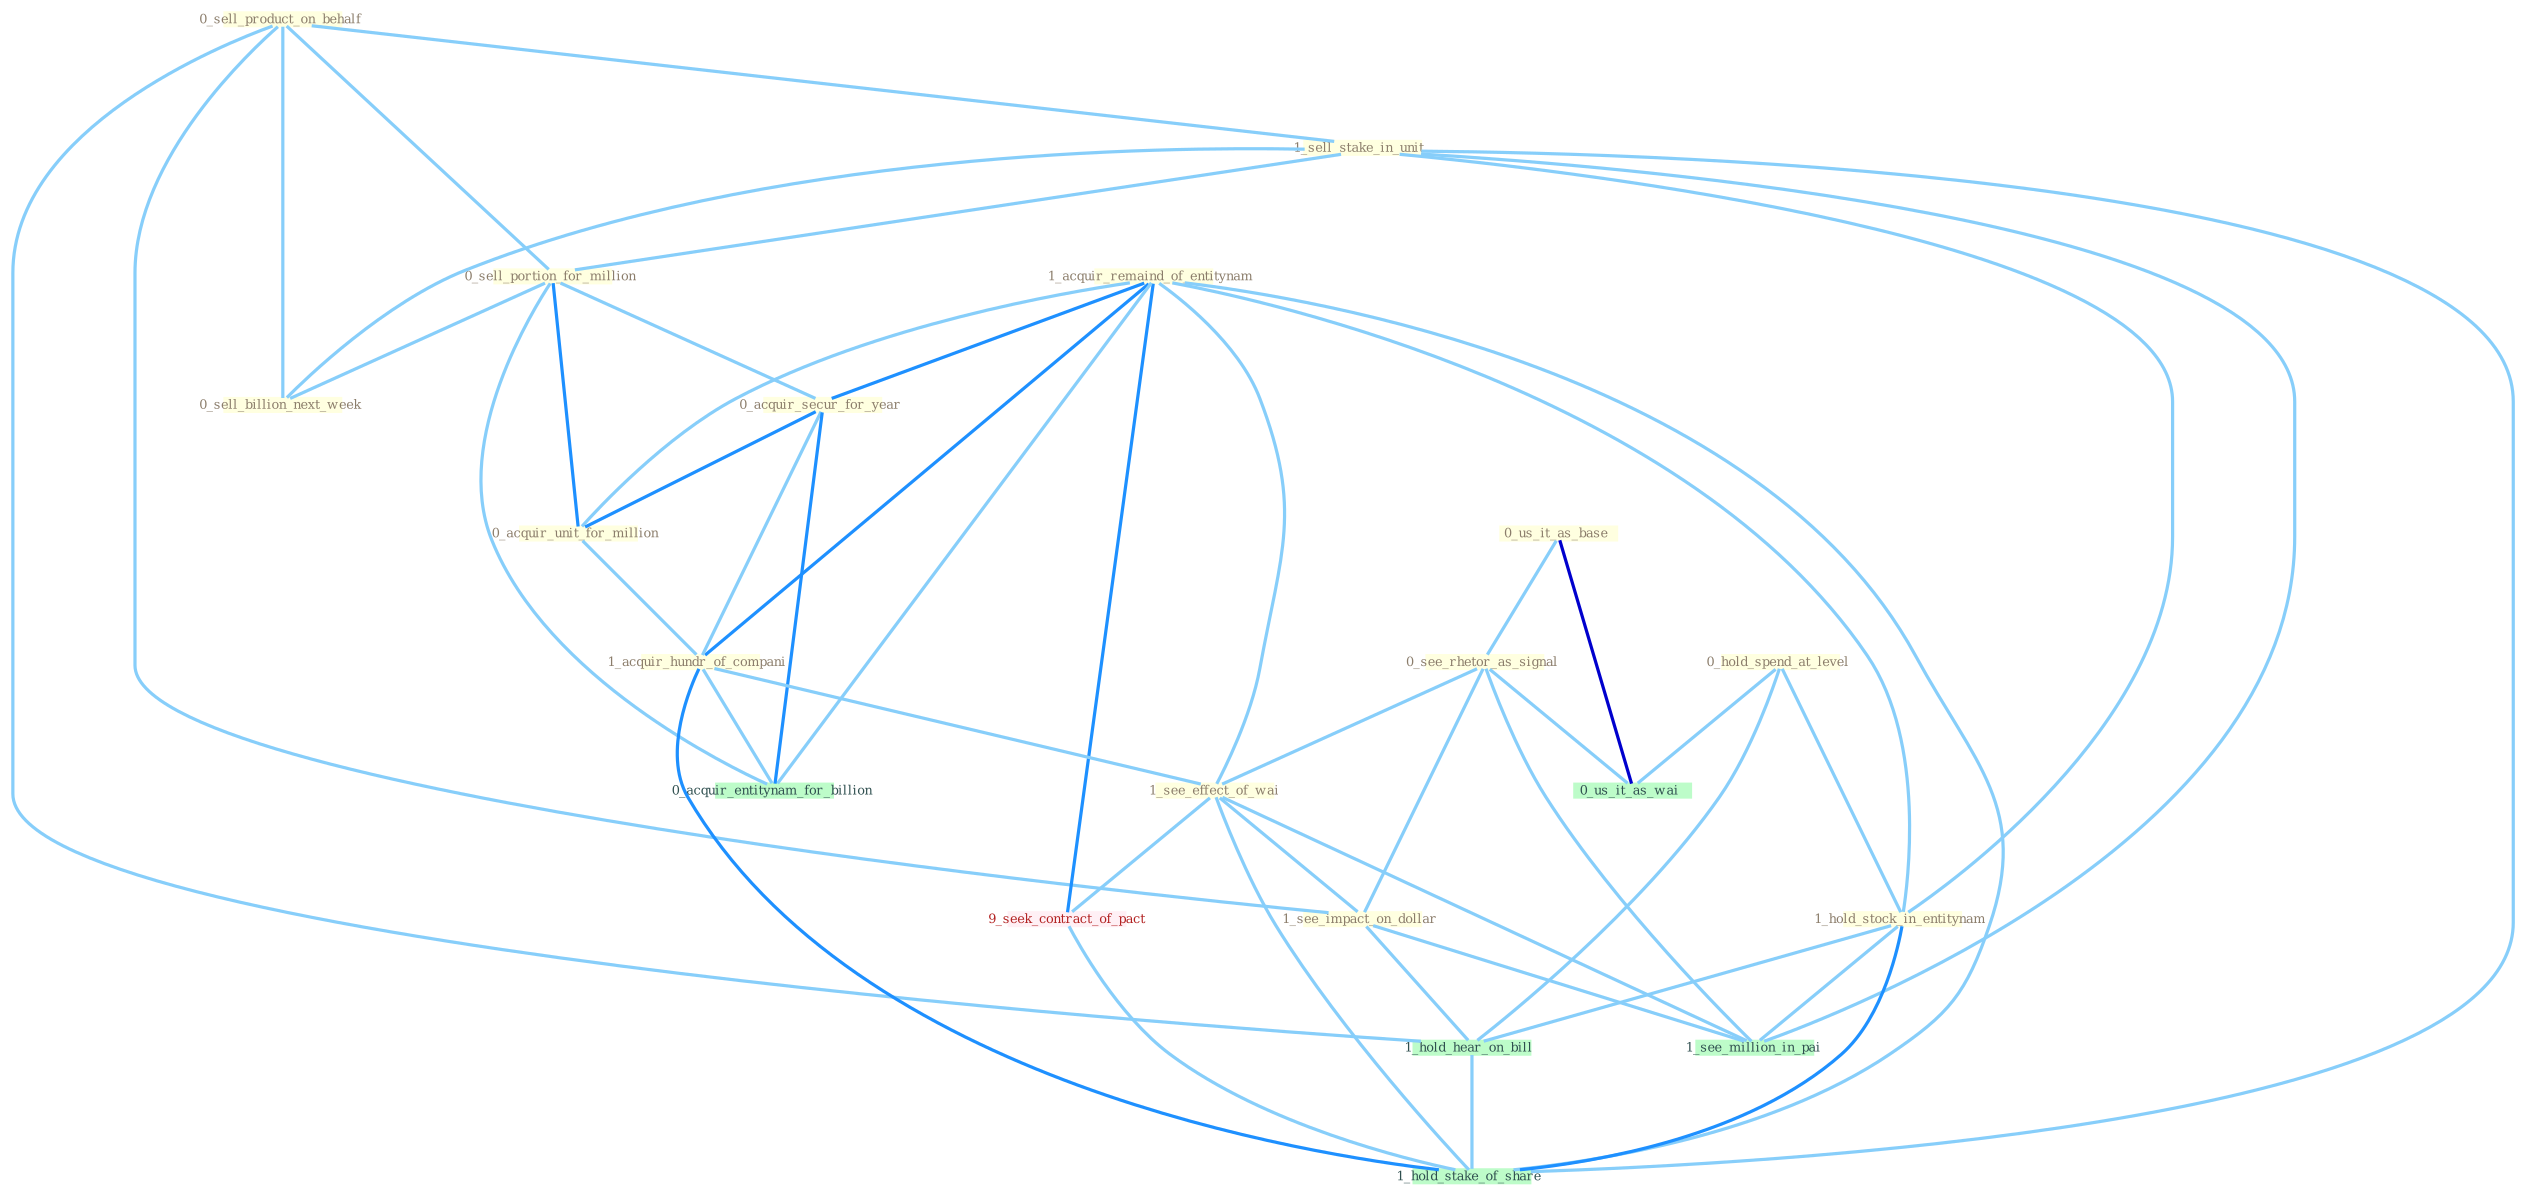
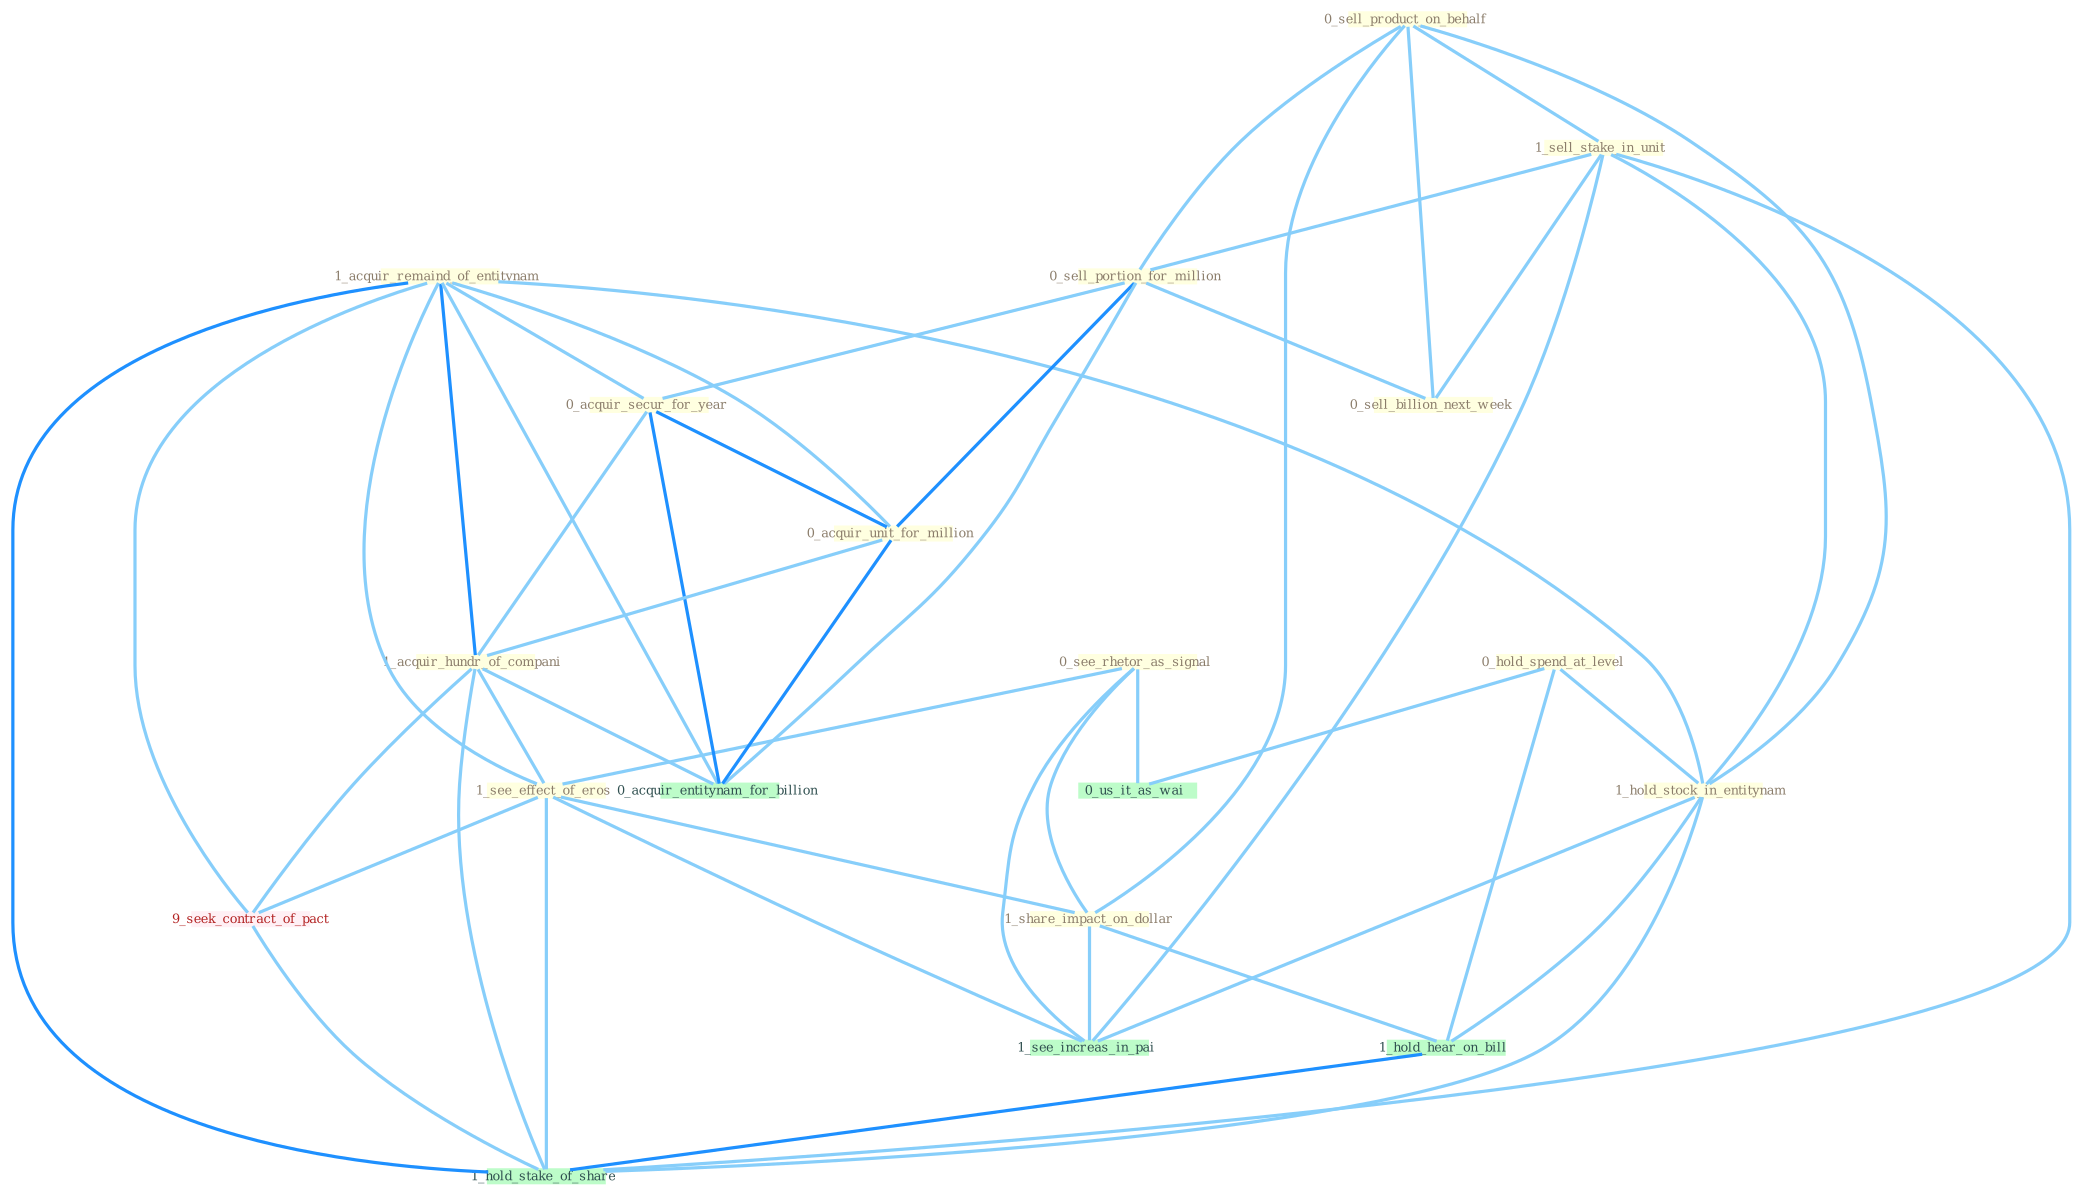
edge "1_acquir_remaind_of_entitynam" -- "0_acquir_secur_for_year": color #1e90ff -> #87cefa
node "0_us_it_as_base": removed
edge "1_acquir_remaind_of_entitynam" -- "9_seek_contract_of_pact": color #1e90ff -> #87cefa
edge "1_acquir_remaind_of_entitynam" -- "1_hold_stake_of_share": color #87cefa -> #1e90ff
edge "0_acquir_unit_for_million" -- "0_acquir_entitynam_for_billion": added
edge "1_acquir_hundr_of_compani" -- "9_seek_contract_of_pact": added
node "1_see_effect_of_wai": label "1_see_effect_of_wai" -> "1_see_effect_of_eros"
edge "0_sell_product_on_behalf" -- "1_hold_hear_on_bill": now "0_sell_product_on_behalf" -- "1_hold_stock_in_entitynam"
node "1_see_impact_on_dollar": label "1_see_impact_on_dollar" -> "1_share_impact_on_dollar"
edge "1_acquir_hundr_of_compani" -- "1_hold_stake_of_share": color #1e90ff -> #87cefa
node "1_see_million_in_pai": label "1_see_million_in_pai" -> "1_see_increas_in_pai"
edge "1_hold_stock_in_entitynam" -- "1_hold_stake_of_share": color #1e90ff -> #87cefa
edge "1_hold_hear_on_bill" -- "1_hold_stake_of_share": color #87cefa -> #1e90ff
